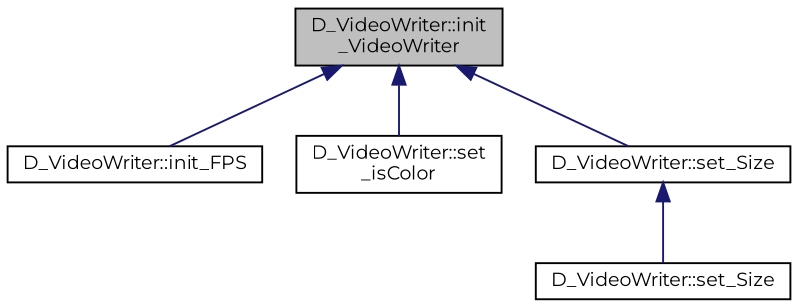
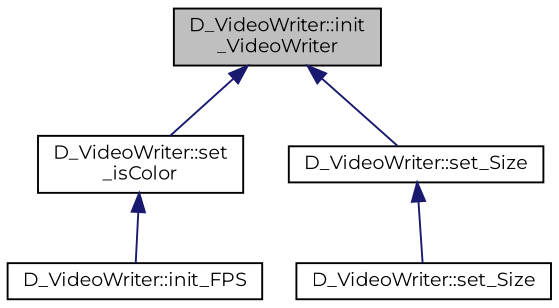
edge "D_VideoWriter::init_FPS" -> "D_VideoWriter::init _VideoWriter": now "D_VideoWriter::init_FPS" -> "D_VideoWriter::set _isColor"
